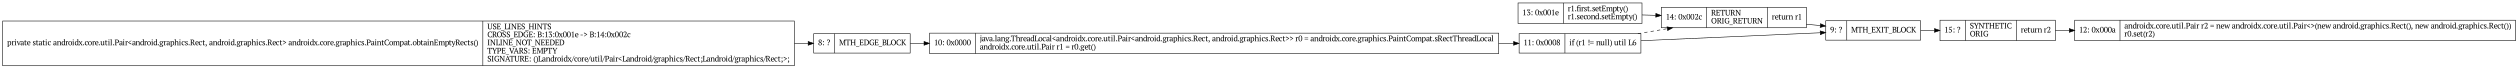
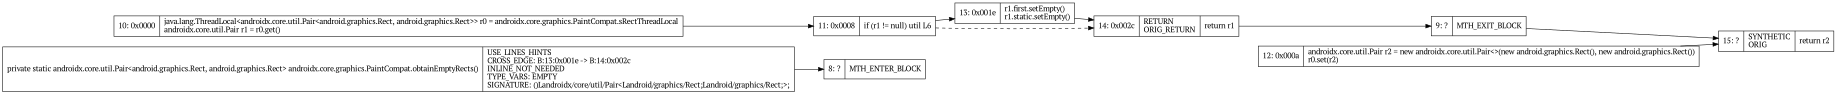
node "13: 0x001e": text "r1.second.setEmpty()" -> "r1.static.setEmpty()"
edge "15: ?" -> "12: 0x000a": reversed
edge "11: 0x0008" -> "9: ?": now "11: 0x0008" -> "13: 0x001e"
node "8: ?": text "MTH_EDGE_BLOCK" -> "MTH_ENTER_BLOCK"
edge "8: ?" -> "10: 0x0000": removed
